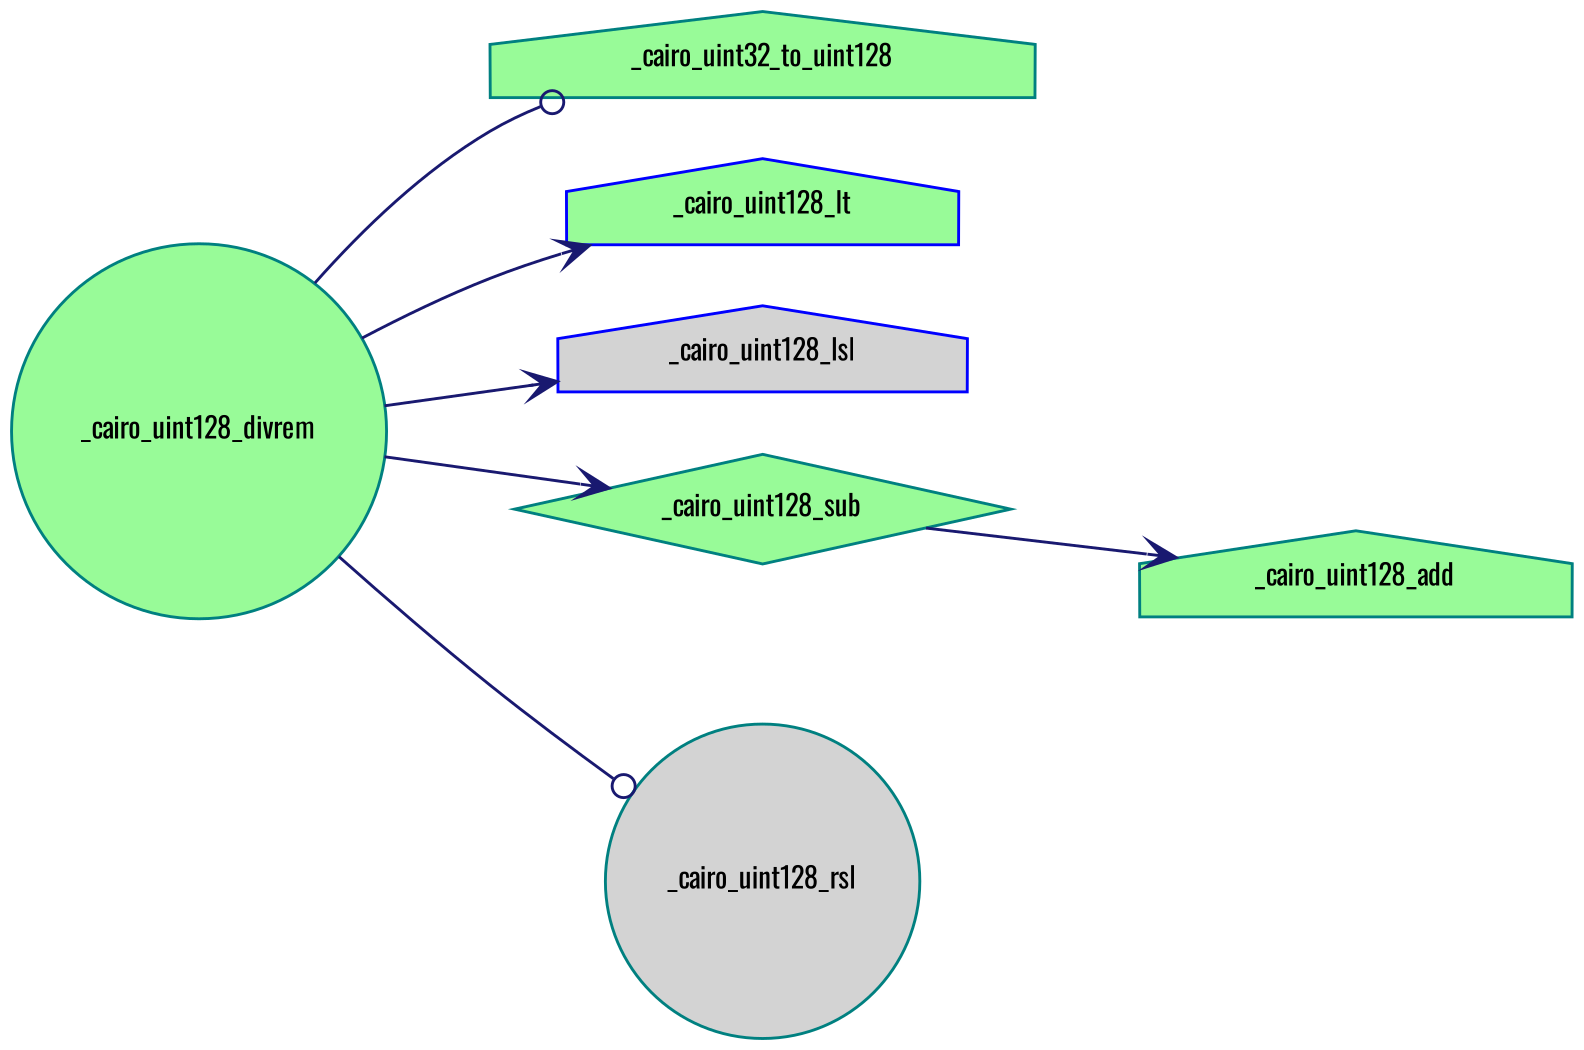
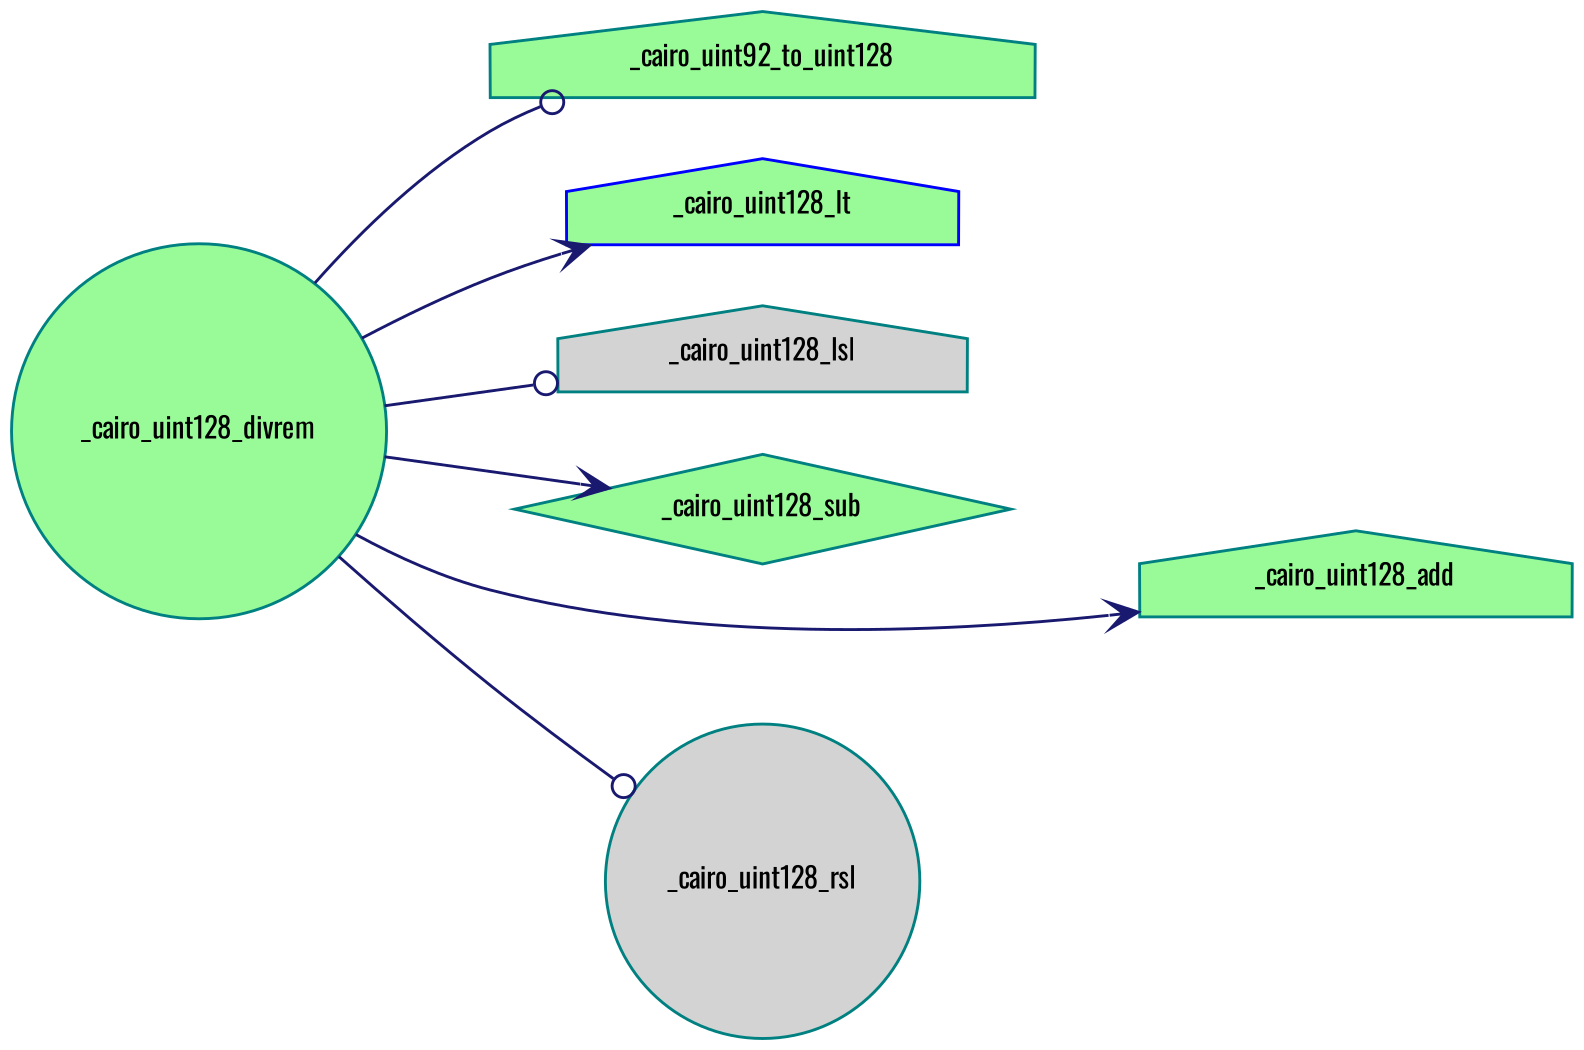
node "_cairo_uint32_to_uint128": label "_cairo_uint32_to_uint128" -> "_cairo_uint92_to_uint128"
node "_cairo_uint128_lsl": color blue -> teal
edge "_cairo_uint128_divrem" -> "_cairo_uint128_lsl": arrowhead vee -> odot
edge "_cairo_uint128_sub" -> "_cairo_uint128_add": now "_cairo_uint128_divrem" -> "_cairo_uint128_add"
